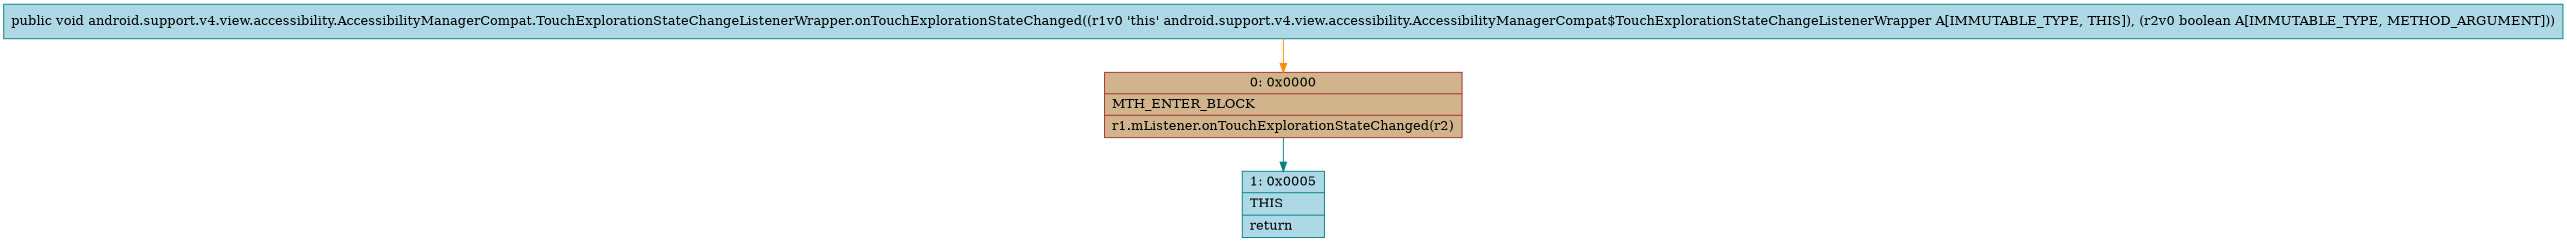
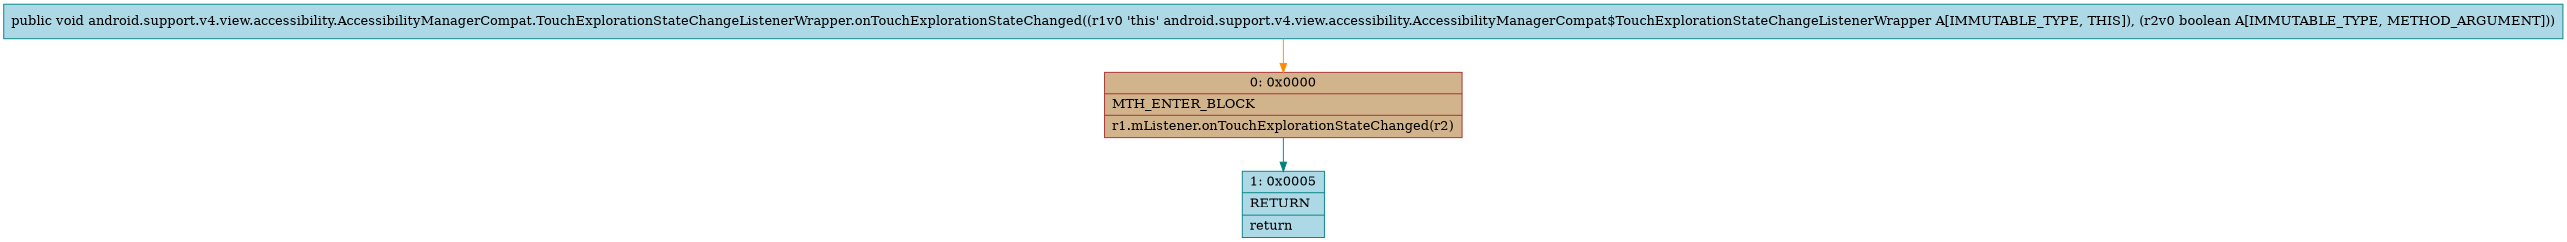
node "1: 0x0005": text "THIS" -> "RETURN"
